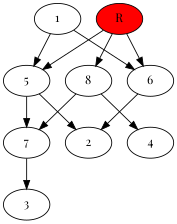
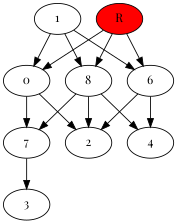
edge "1" -> "8": added
node "5": label "5" -> "0"
edge "8" -> "2": added
edge "6" -> "4": added
